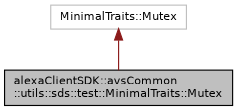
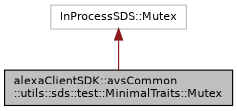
node "MinimalTraits::Mutex": label "MinimalTraits::Mutex" -> "InProcessSDS::Mutex"
